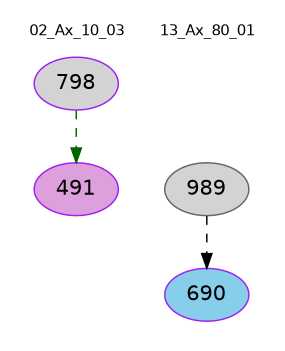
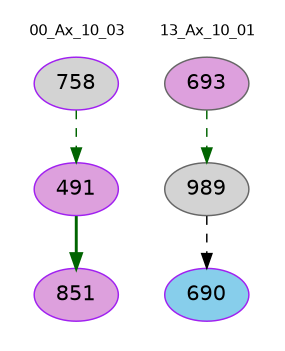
cluster "02_Ax_10_03": label "02_Ax_10_03" -> "00_Ax_10_03"
cluster "13_Ax_80_01": label "13_Ax_80_01" -> "13_Ax_10_01"
node "798": label "798" -> "758"
node "693": added
node "851": added
